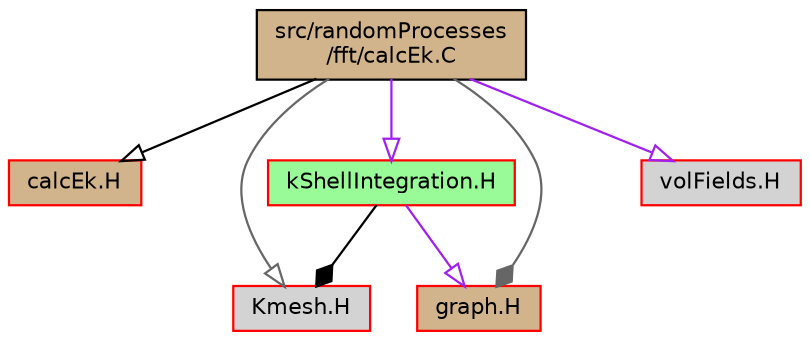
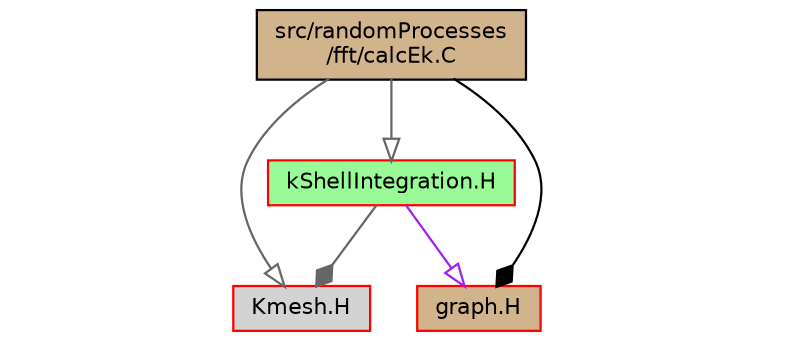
edge "src/randomProcesses /fft/calcEk.C" -> "kShellIntegration.H": color purple -> gray40
edge "src/randomProcesses /fft/calcEk.C" -> "graph.H": color gray40 -> black
node "calcEk.H": removed
node "volFields.H": removed
edge "kShellIntegration.H" -> "Kmesh.H": color black -> gray40
